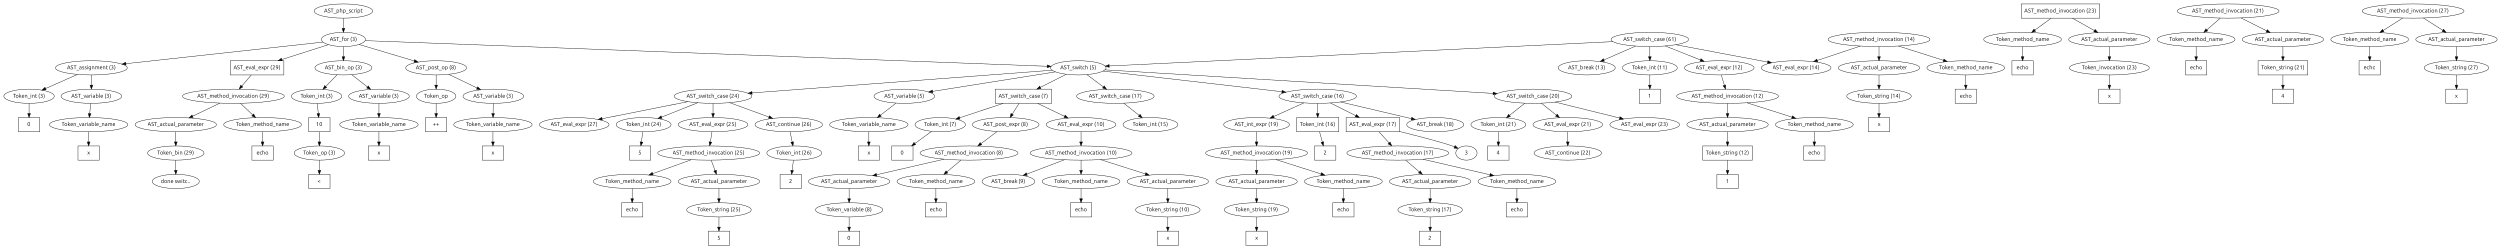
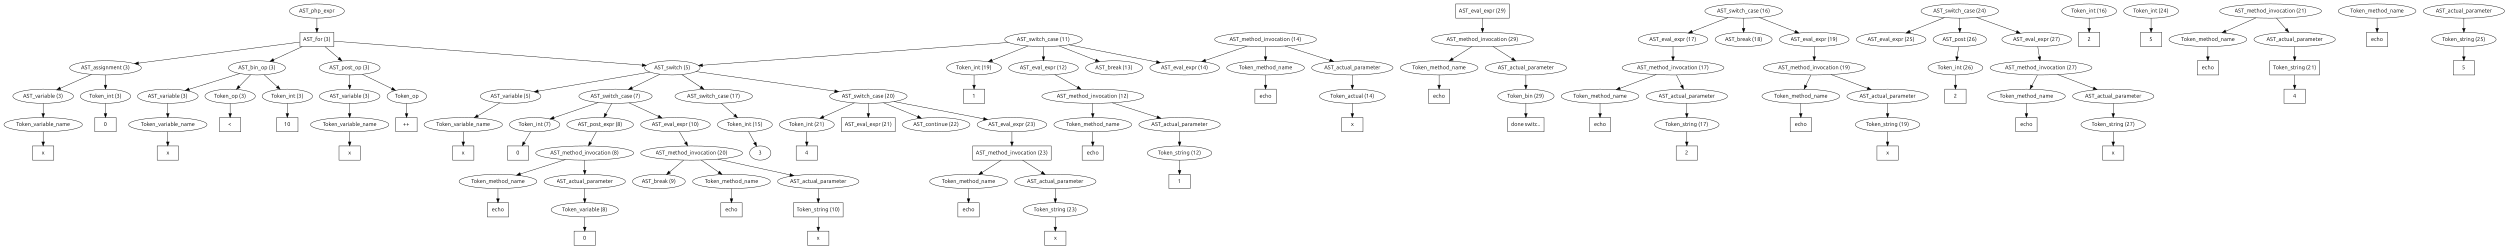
node "AST_php_script": label "AST_php_script" -> "AST_php_expr"
node "AST_for (3)": shape ellipse -> box
node "AST_switch_case (61)": label "AST_switch_case (61)" -> "AST_switch_case (11)"
edge "AST_for (3)" -> "AST_eval_expr (29)": removed
edge "AST_eval_expr (27)" -> "AST_method_invocation (27)": added
node "AST_post_op (8)": label "AST_post_op (8)" -> "AST_post_op (3)"
node "Token_int (11)": label "Token_int (11)" -> "Token_int (19)"
node "Token_invocation (23)": label "Token_invocation (23)" -> "Token_string (23)"
edge "AST_switch (5)" -> "AST_switch_case (16)": removed
edge "AST_switch (5)" -> "AST_switch_case (24)": removed
node "AST_switch_case (7)": shape box -> ellipse
node "Token_string (14)": label "Token_string (14)" -> "Token_actual (14)"
edge "AST_switch_case (16)" -> "Token_int (16)": removed
edge "AST_switch_case (24)" -> "Token_int (24)": removed
node "AST_continue (26)": label "AST_continue (26)" -> "AST_post (26)"
node "AST_int_expr (19)": label "AST_int_expr (19)" -> "AST_eval_expr (19)"
node "Token_int (16)": shape box -> ellipse
node "AST_eval_expr (17)": shape box -> ellipse
node "AST_eval_expr (21)": shape ellipse -> box
edge "10" -> "Token_op (3)": now "AST_bin_op (3)" -> "Token_op (3)"
edge "AST_eval_expr (23)" -> "AST_method_invocation (23)": added
edge "AST_eval_expr (21)" -> "AST_continue (22)": now "AST_switch_case (20)" -> "AST_continue (22)"
edge "AST_eval_expr (17)" -> "3": now "Token_int (15)" -> "3"
node "AST_method_invocation (25)": removed
node "AST_method_invocation (10)": label "AST_method_invocation (10)" -> "AST_method_invocation (20)"
node "Token_string (12)": shape box -> ellipse
node "done switc..": shape ellipse -> box
node "Token_string (10)": shape ellipse -> box
